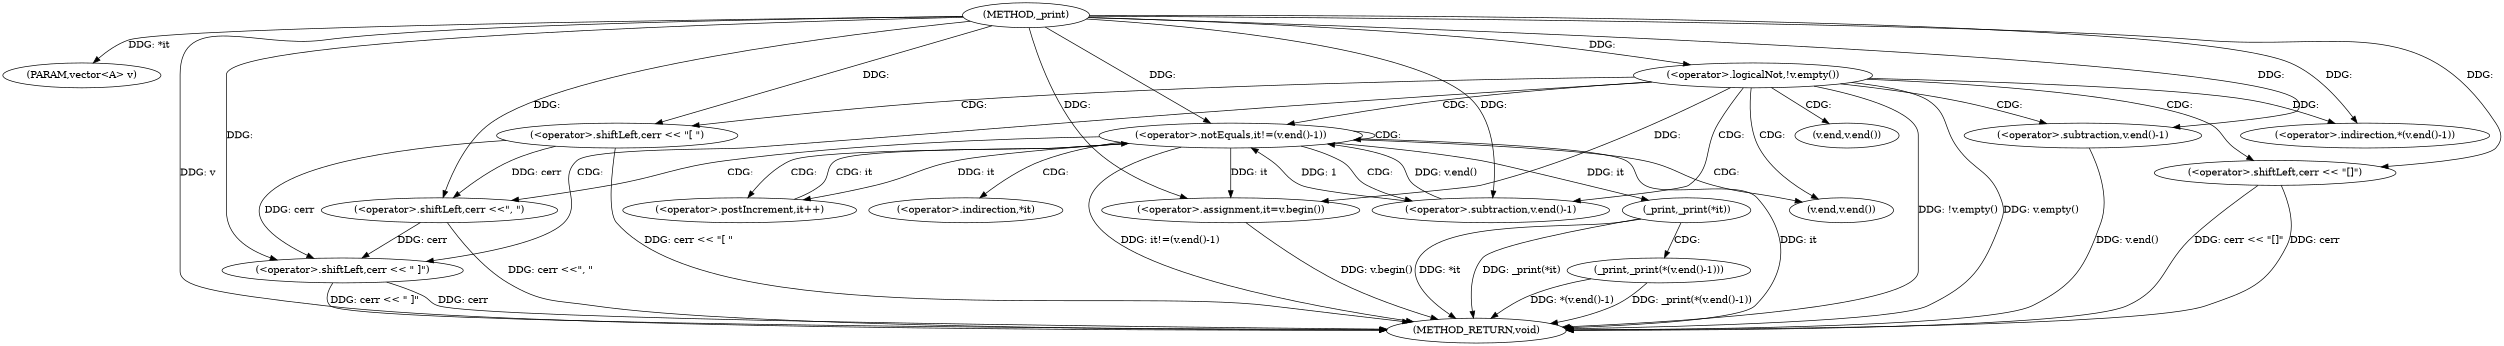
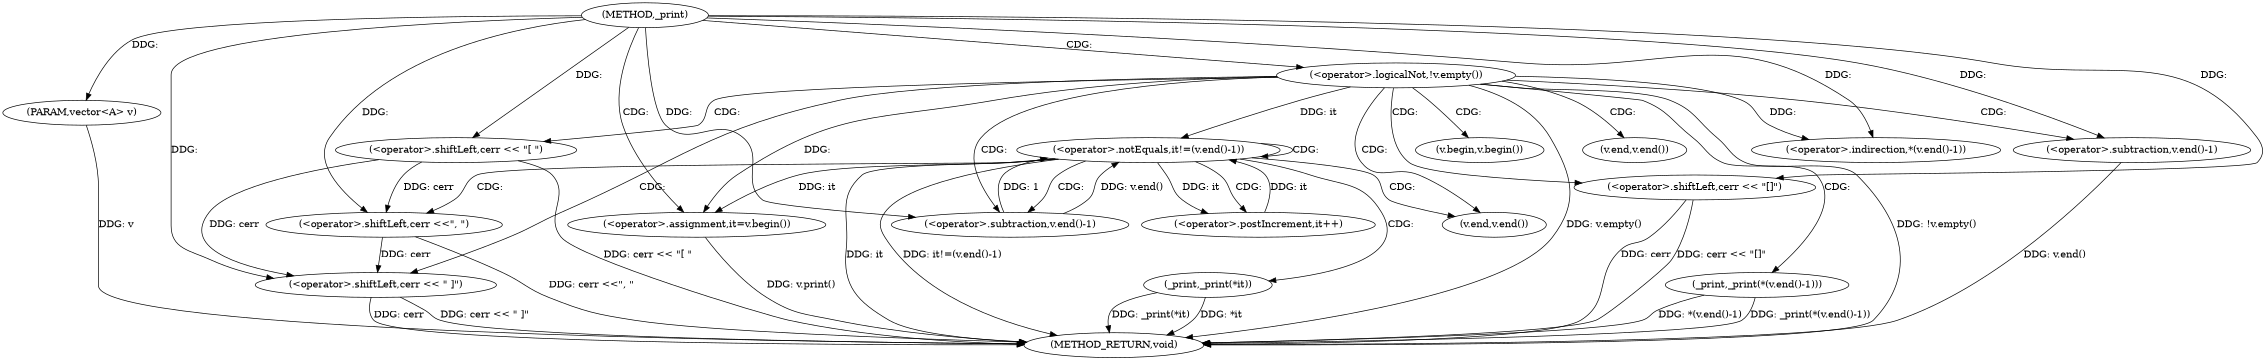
edge "(METHOD,_print)" -> "(PARAM,vector<A> v)": label "DDG: *it" -> "DDG: "
edge "(METHOD,_print)" -> "(<operator>.logicalNot,!v.empty())": label "DDG: " -> "CDG: "
edge "(METHOD,_print)" -> "(<operator>.notEquals,it!=(v.end()-1))": removed, label "DDG:"
edge "(METHOD,_print)" -> "(<operator>.assignment,it=v.begin())": label "DDG: " -> "CDG: "
edge "(<operator>.logicalNot,!v.empty())" -> "(<operator>.notEquals,it!=(v.end()-1))": label "CDG: " -> "DDG: it"
node "(v.begin,v.begin())": added
edge "(<operator>.postIncrement,it++)" -> "(<operator>.notEquals,it!=(v.end()-1))": label "CDG: it" -> "DDG: it"
edge "(<operator>.notEquals,it!=(v.end()-1))" -> "(_print,_print(*it))": label "DDG: it" -> "CDG: "
node "(<operator>.indirection,*it)": removed
edge "(_print,_print(*it))" -> "(_print,_print(*(v.end()-1)))": now "(<operator>.logicalNot,!v.empty())" -> "(_print,_print(*(v.end()-1)))"
edge "(<operator>.assignment,it=v.begin())" -> "(METHOD_RETURN,void)": label "DDG: v.begin()" -> "DDG: v.print()"
edge "(METHOD,_print)" -> "(METHOD_RETURN,void)": now "(PARAM,vector<A> v)" -> "(METHOD_RETURN,void)"
